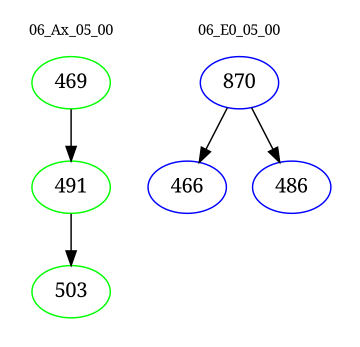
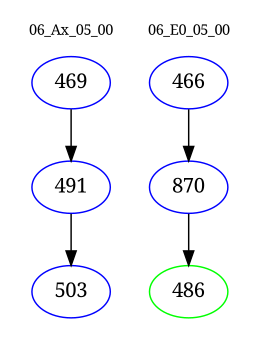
node "469": color green -> blue
edge "870" -> "466": reversed
node "491": color green -> blue
node "486": color blue -> green
node "503": color green -> blue
